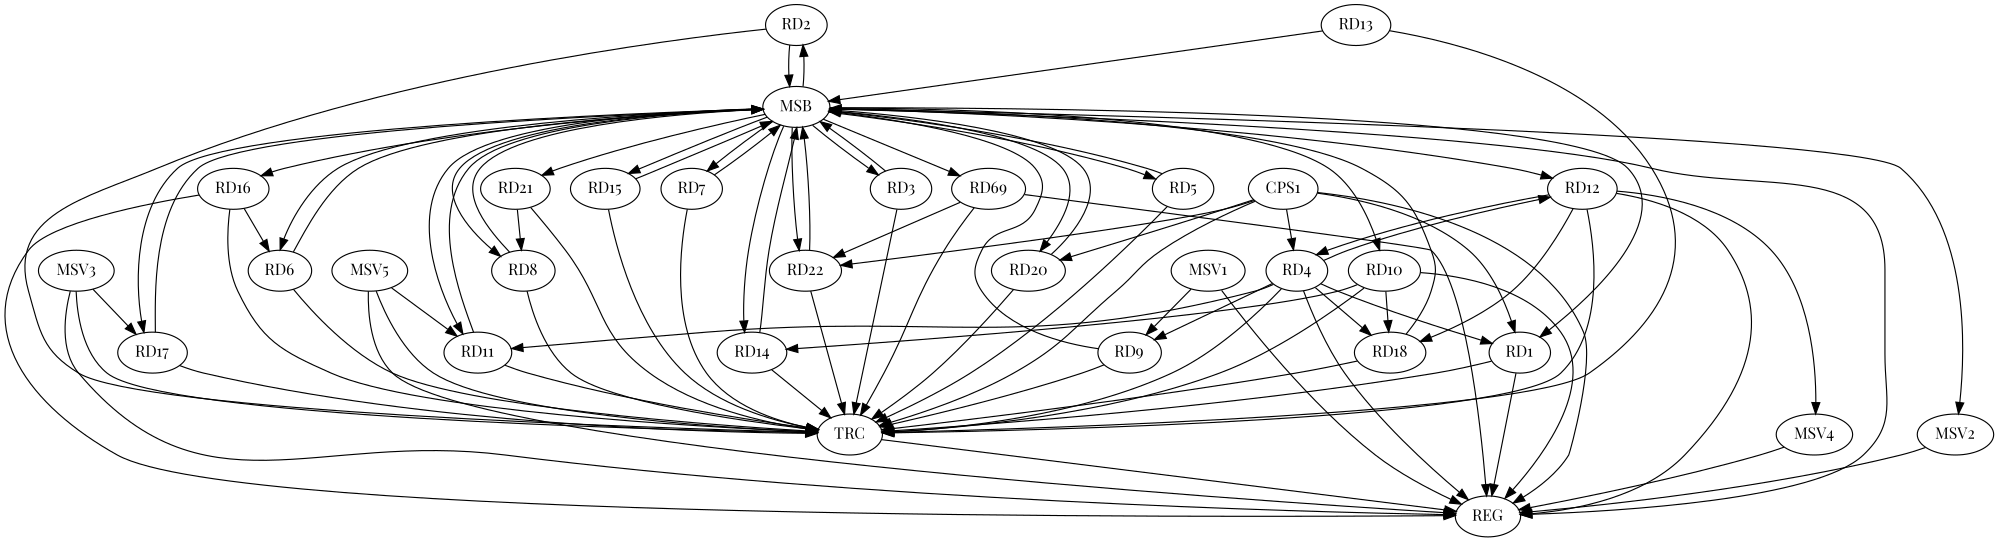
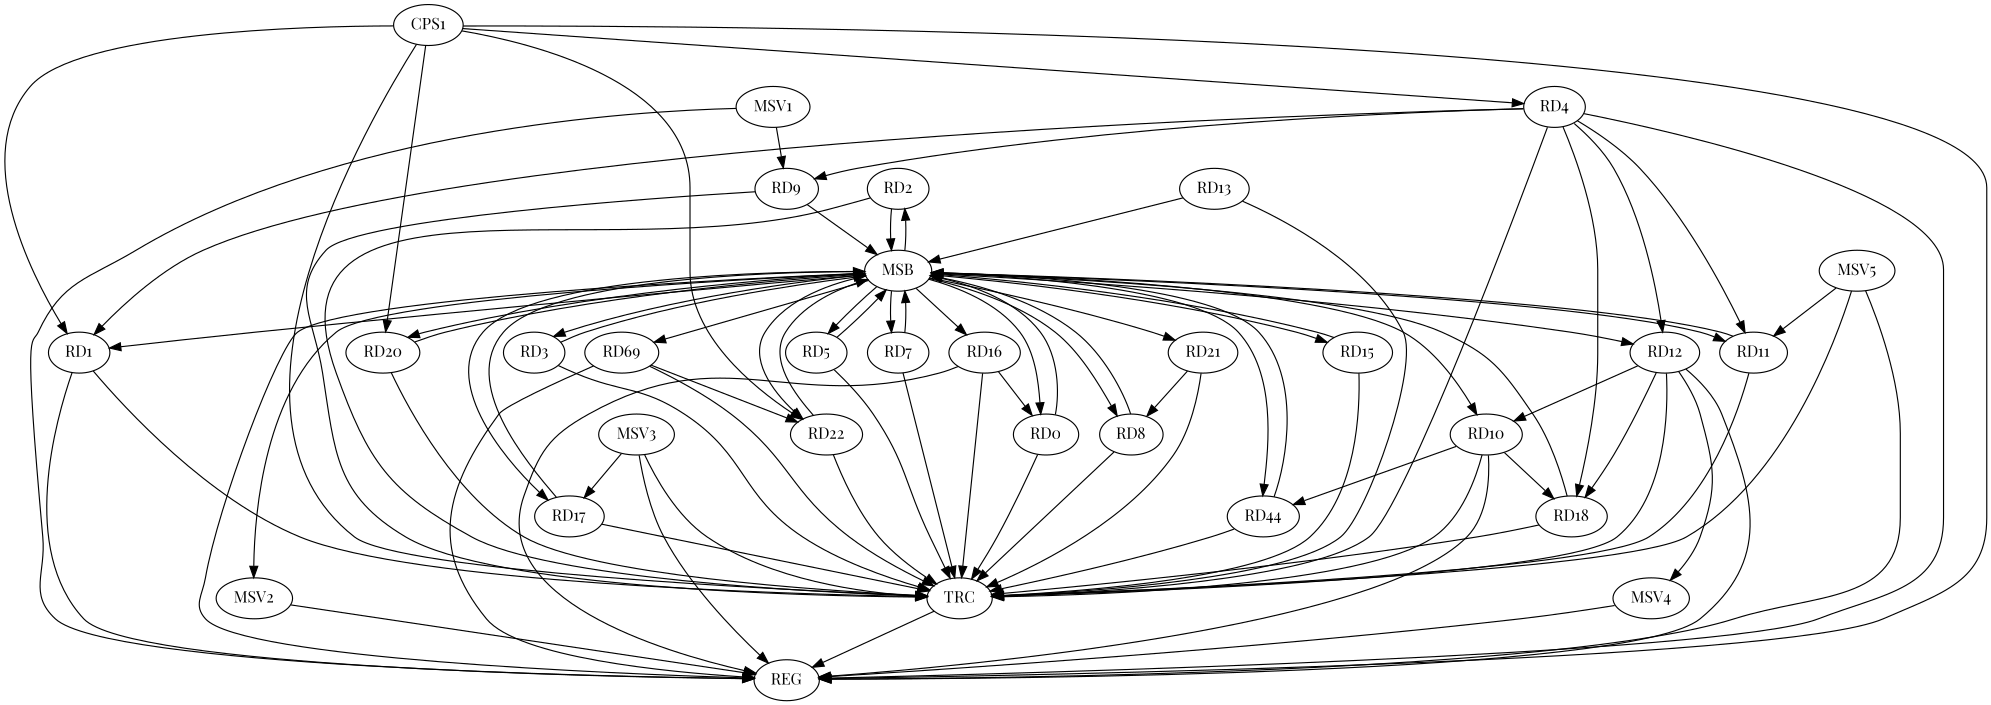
edge "RD12" -> "RD4": now "RD12" -> "RD10"
node "RD6": label "RD6" -> "RD0"
node "RD14": label "RD14" -> "RD44"
